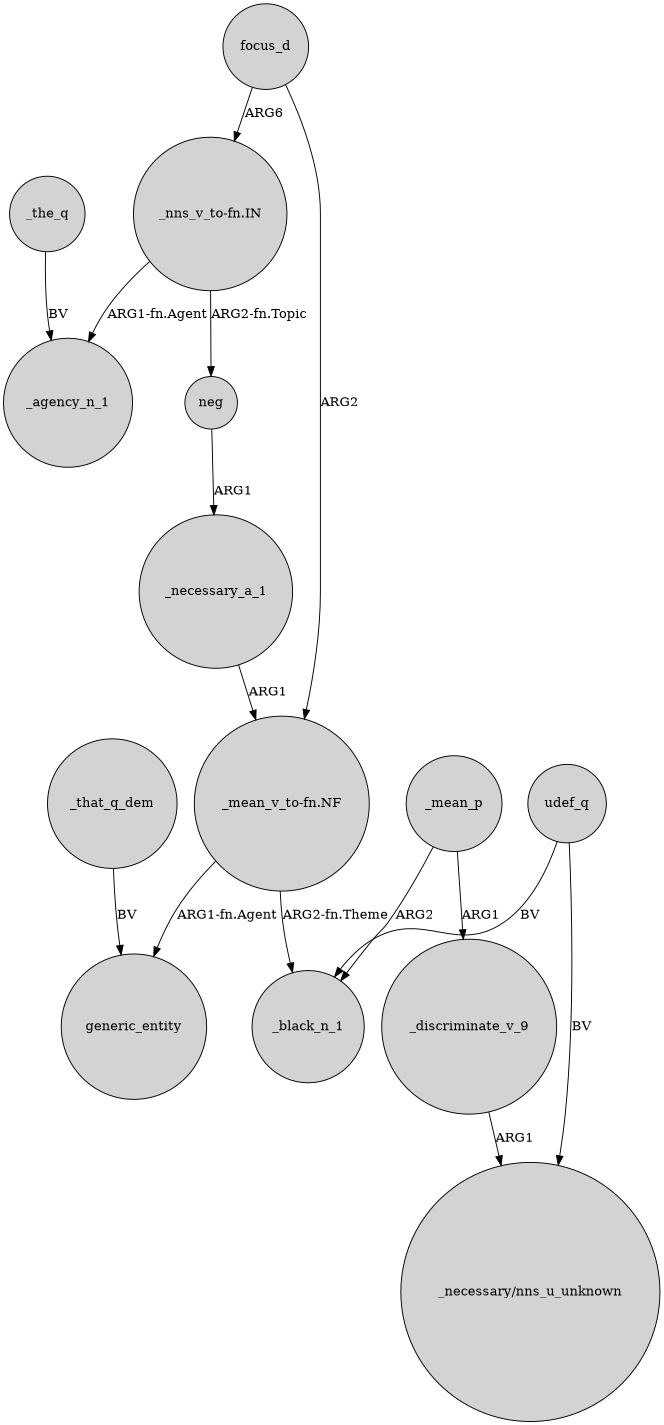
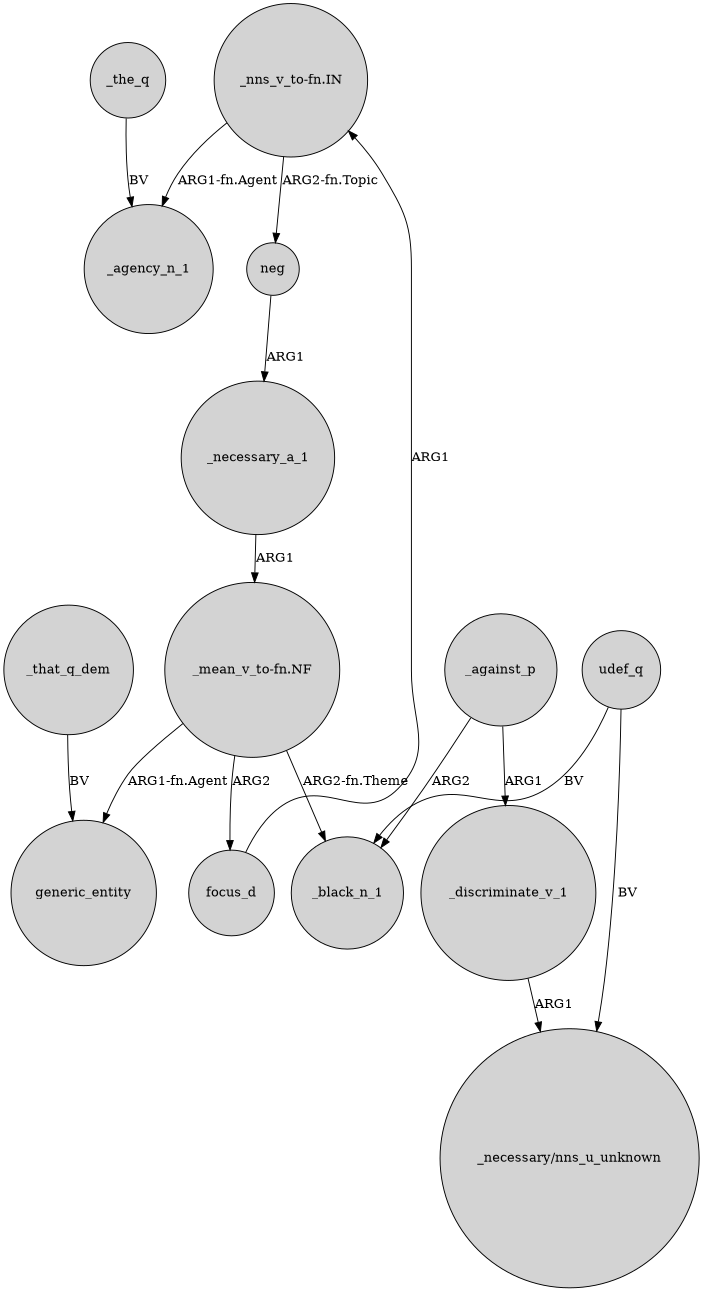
edge "focus_d" -> "_nns_v_to-fn.IN": label "ARG6" -> "ARG1"
edge "focus_d" -> "_mean_v_to-fn.NF": reversed
node "_mean_p": label "_mean_p" -> "_against_p"
node "_discriminate_v_9": label "_discriminate_v_9" -> "_discriminate_v_1"
